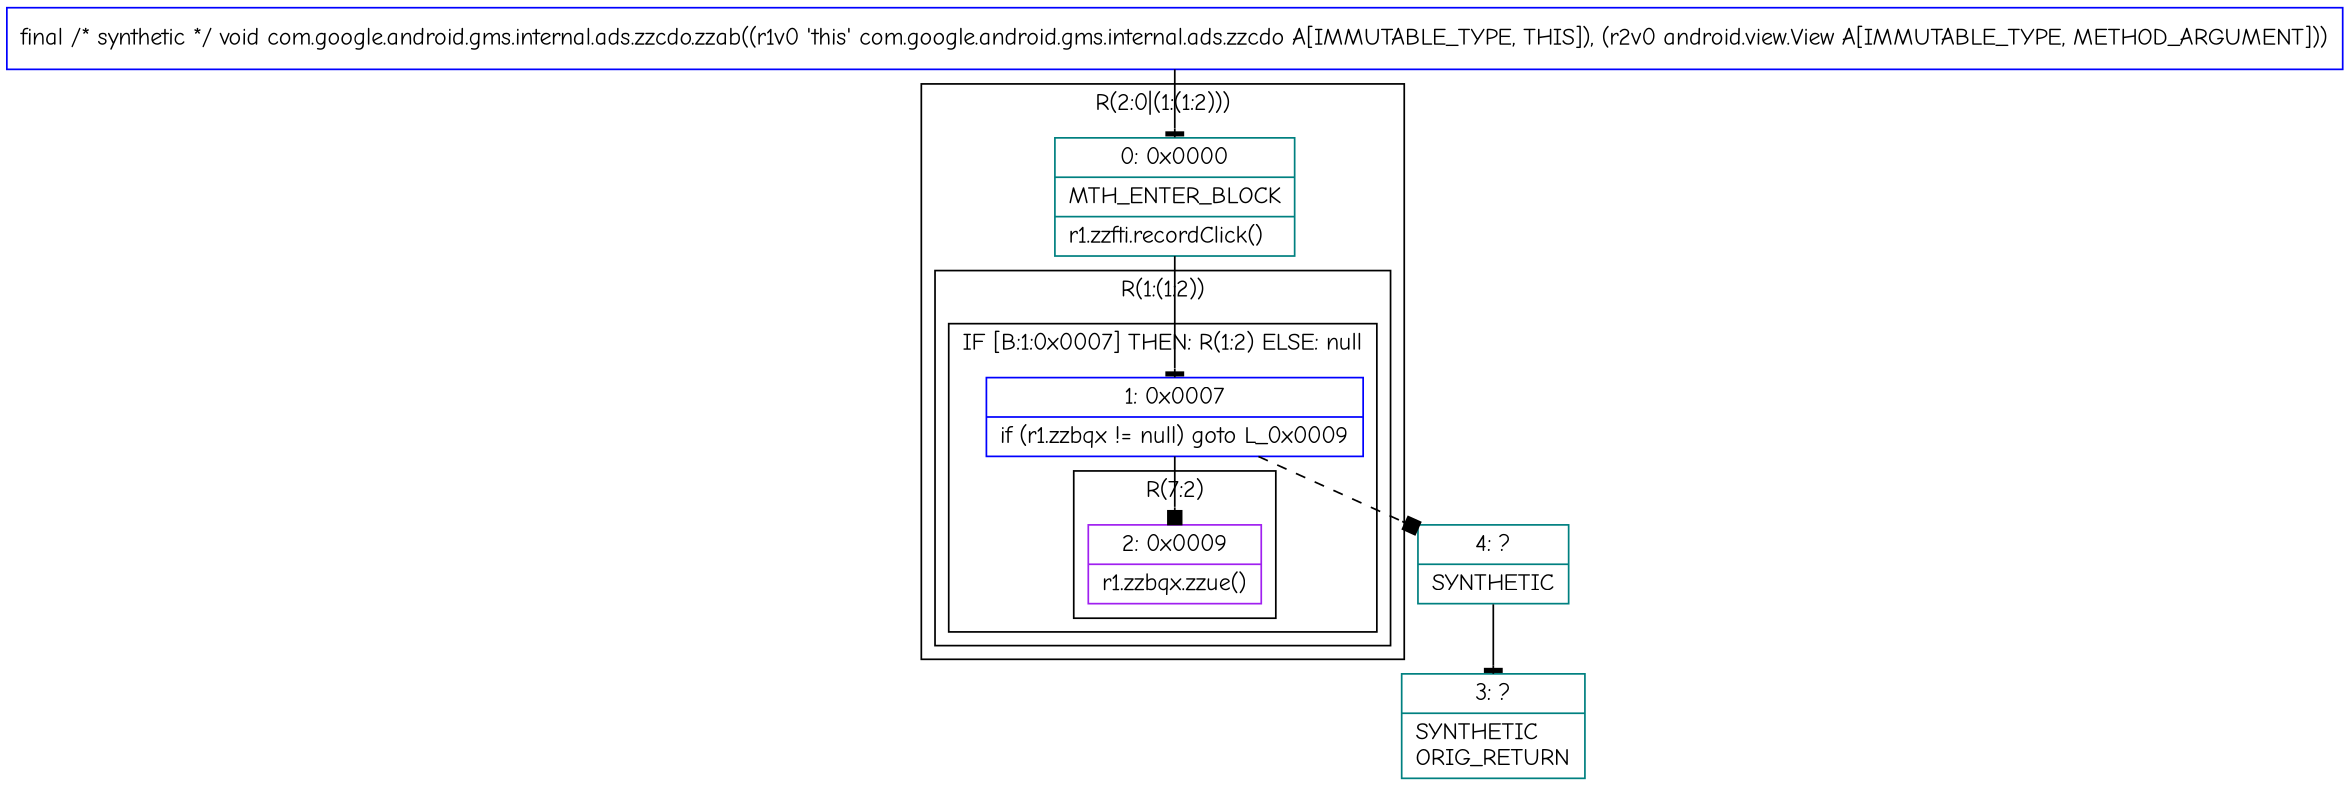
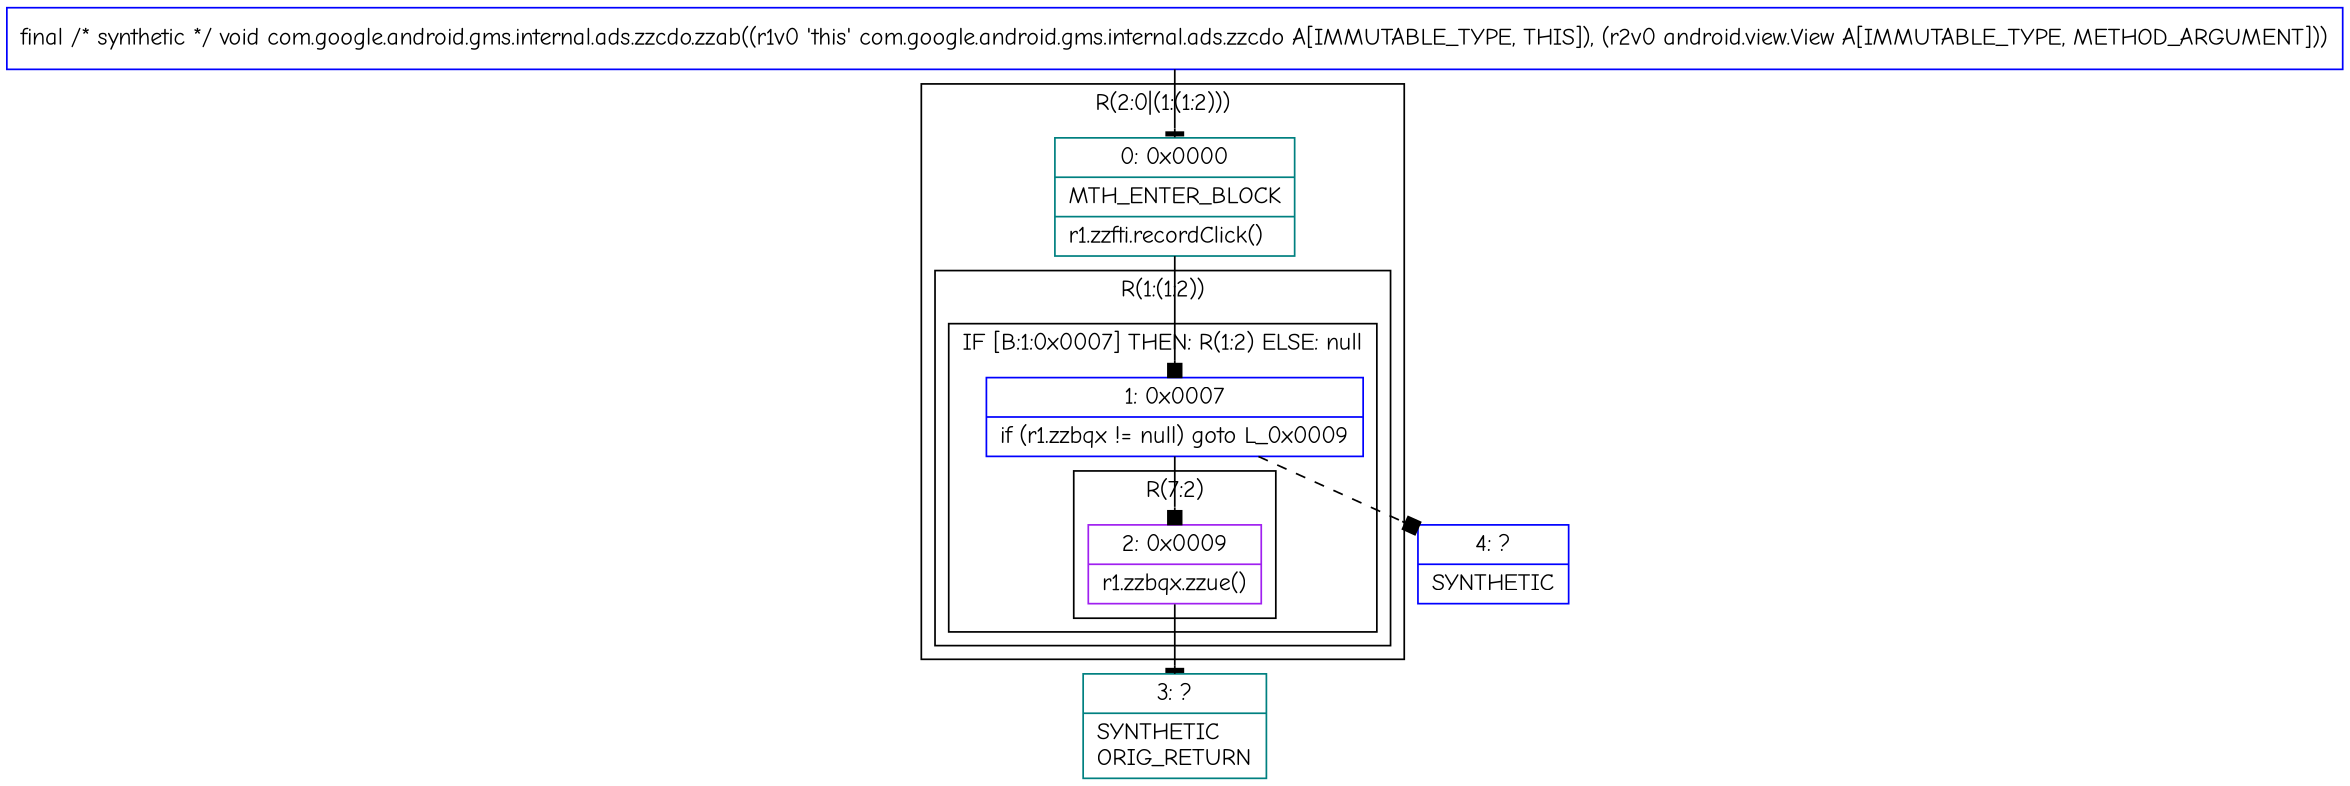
edge "0: 0x0000" -> "1: 0x0007": arrowhead tee -> box
node "4: ?": color teal -> blue
edge "4: ?" -> "3: ?": now "2: 0x0009" -> "3: ?"
